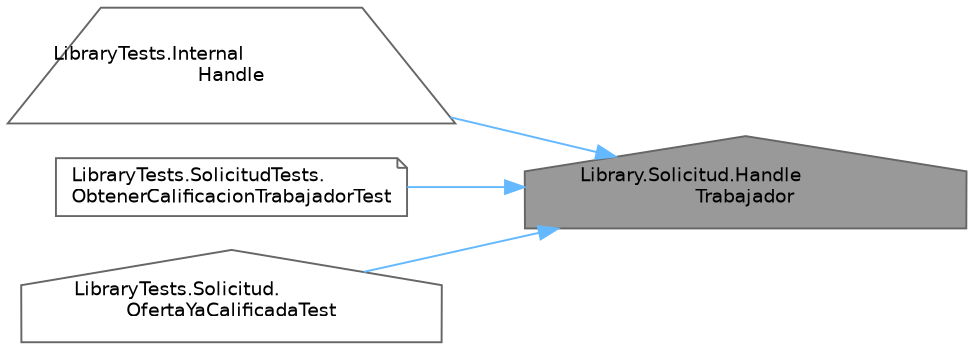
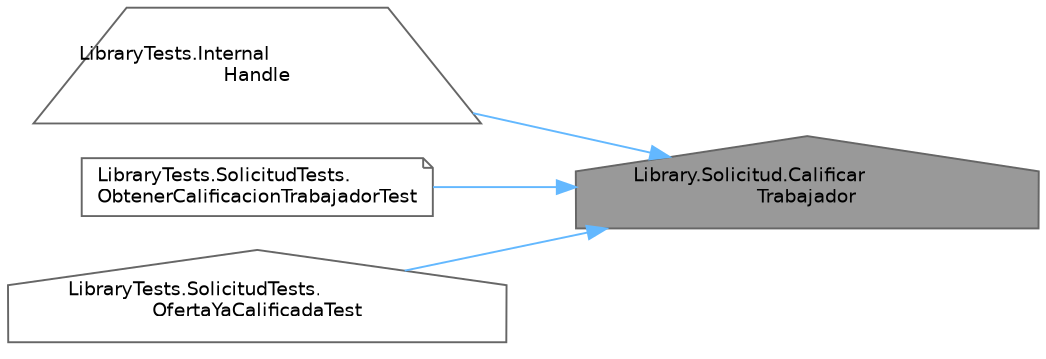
node "Library.Solicitud.Handle Trabajador": label "Library.Solicitud.Handle Trabajador" -> "Library.Solicitud.Calificar Trabajador"
node "LibraryTests.Solicitud. OfertaYaCalificadaTest": label "LibraryTests.Solicitud. OfertaYaCalificadaTest" -> "LibraryTests.SolicitudTests. OfertaYaCalificadaTest"
